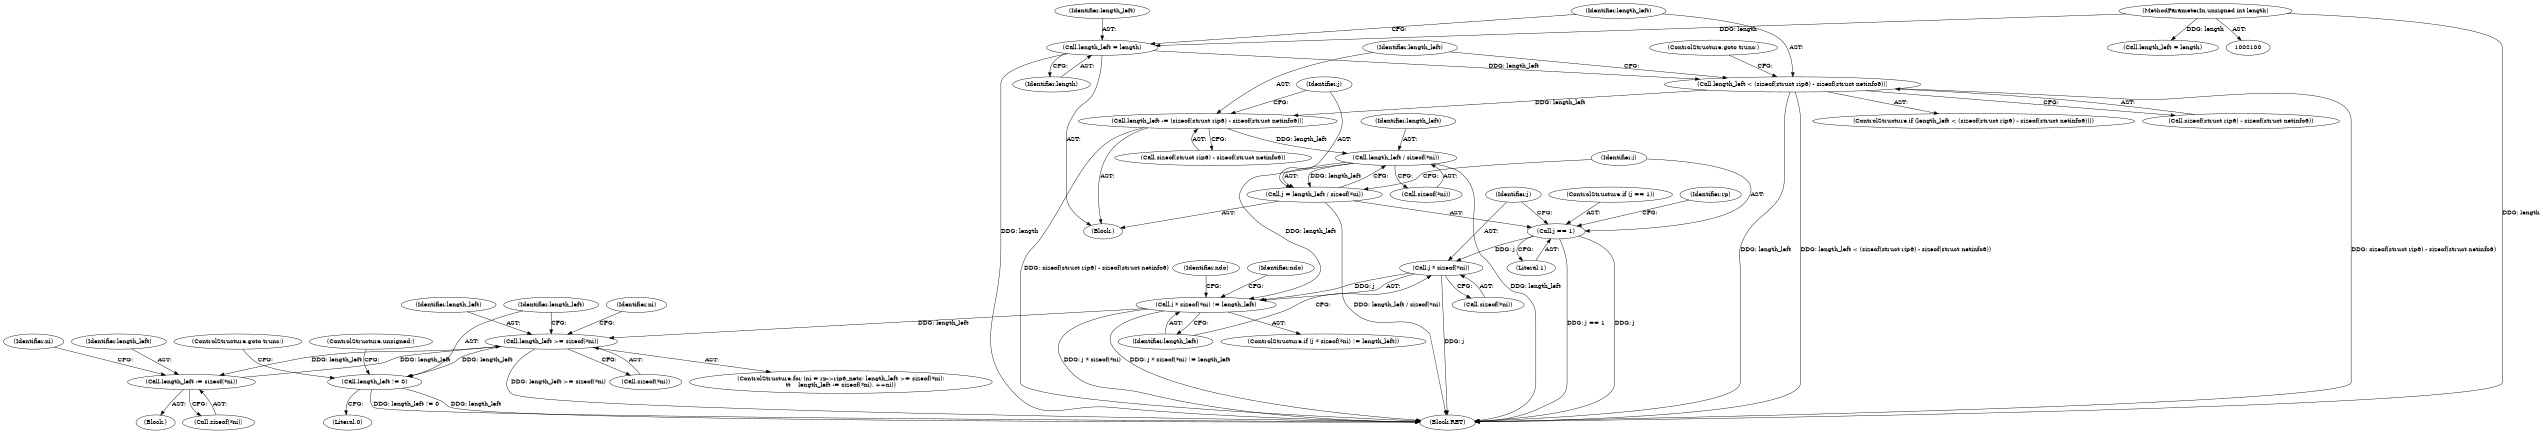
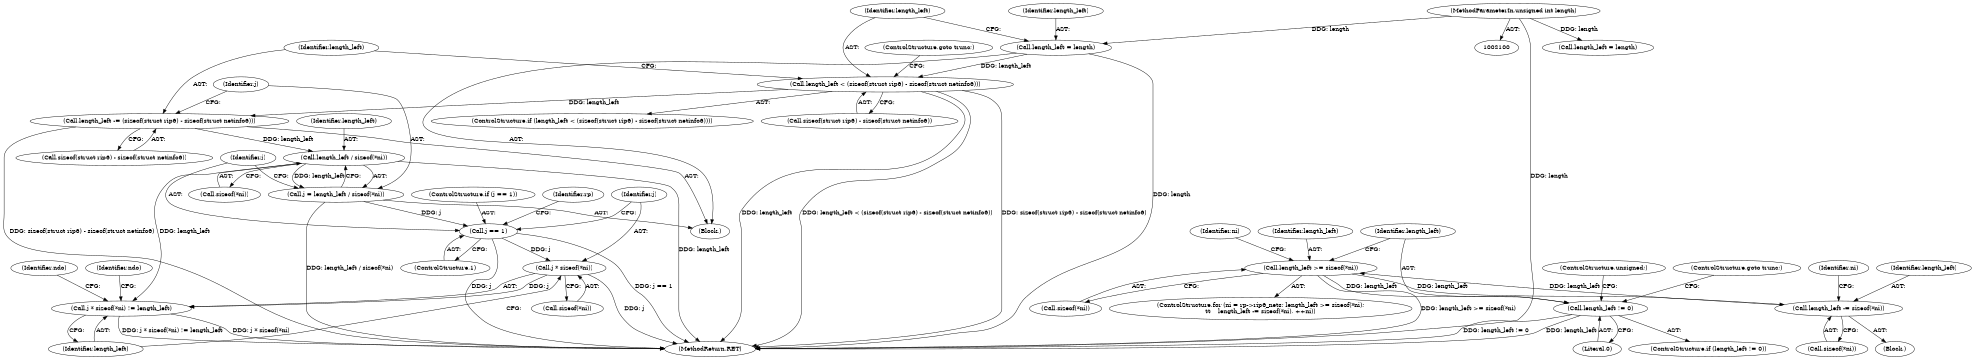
node "(Identifier,length)": removed
edge "(Call,j = length_left / sizeof(*ni))" -> "(Call,j == 1)": label "AST: " -> "DDG: j"
node "(Literal,1)": label "(Literal,1)" -> "(ControlStructure,1)"
edge "(Call,j * sizeof(*ni) != length_left)" -> "(Call,length_left >= sizeof(*ni))": removed, label "DDG: length_left"
edge "(Literal,0)" -> "(Call,length_left != 0)": added, label "AST:"
node "(ControlStructure,if (j * sizeof(*ni) != length_left))": removed
node "(ControlStructure,if (length_left != 0))": added
node "(Block,RET)": label "(Block,RET)" -> "(MethodReturn,RET)"
